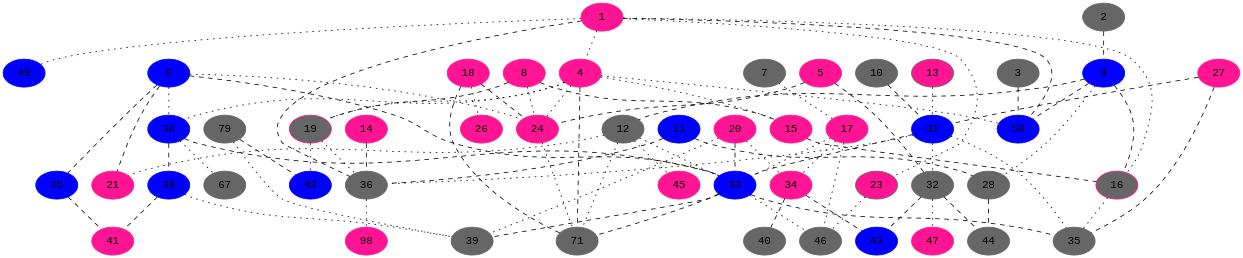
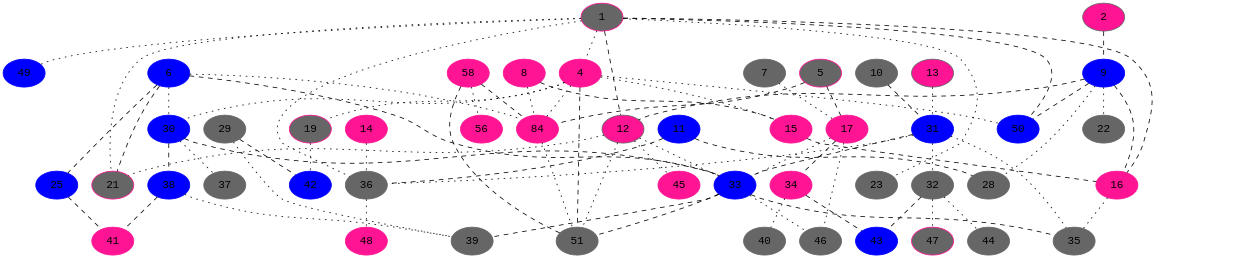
node "1": fillcolor deeppink -> gray40
node "2": fillcolor gray40 -> deeppink
edge "1" -- "16": style dotted -> dashed
edge "1" -- "21": added
edge "1" -- "36": style dashed -> dotted
edge "1" -- "12": added
node "18": label "18" -> "58"
node "5": fillcolor deeppink -> gray40
node "3": removed
node "27": removed
edge "8" -- "19": removed
edge "5" -- "32": now "5" -- "17"
node "79": label "79" -> "29"
node "26": label "26" -> "56"
node "24": label "24" -> "84"
node "12": fillcolor gray40 -> deeppink
node "20": removed
node "22": added
edge "19" -- "36": removed
edge "14" -- "36": style dashed -> dotted
edge "17" -- "34": style dotted -> dashed
node "21": fillcolor deeppink -> gray40
node "67": label "67" -> "37"
node "23": fillcolor deeppink -> gray40
node "16": fillcolor gray40 -> deeppink
edge "34" -- "40": style dashed -> dotted
edge "23" -- "46": removed
edge "32" -- "44": style dashed -> dotted
edge "28" -- "44": removed
node "98": label "98" -> "48"
node "71": label "71" -> "51"
node "47": fillcolor deeppink -> gray40
